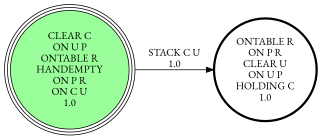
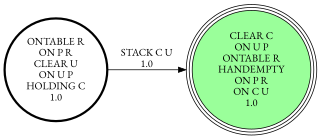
edge "CLEAR C ON U P ONTABLE R HANDEMPTY ON P R ON C U 1.0" -> "ONTABLE R ON P R CLEAR U ON U P HOLDING C 1.0": reversed
